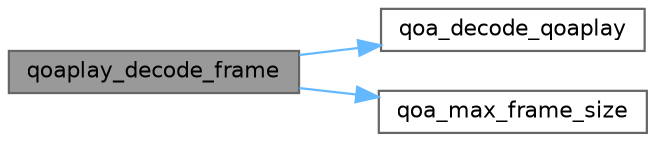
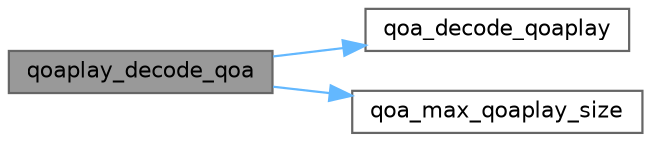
node "qoaplay_decode_frame": label "qoaplay_decode_frame" -> "qoaplay_decode_qoa"
node "qoa_max_frame_size": label "qoa_max_frame_size" -> "qoa_max_qoaplay_size"
